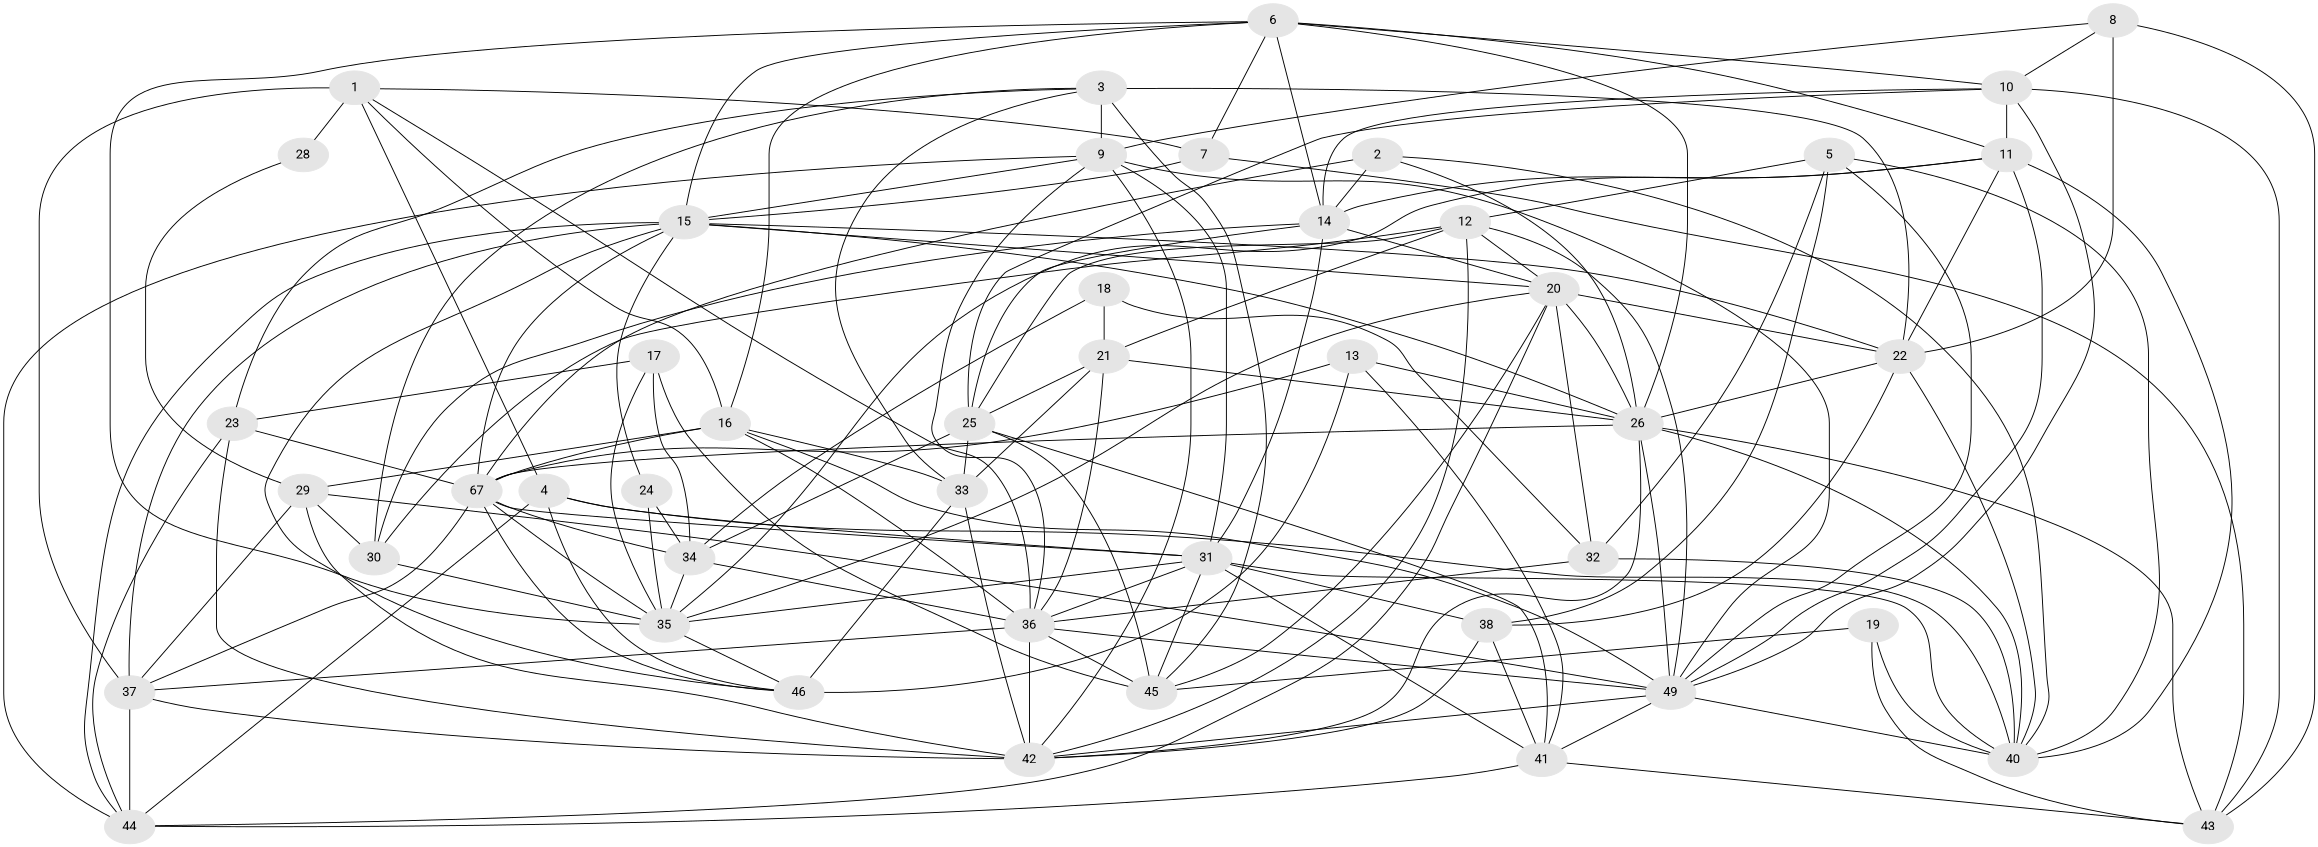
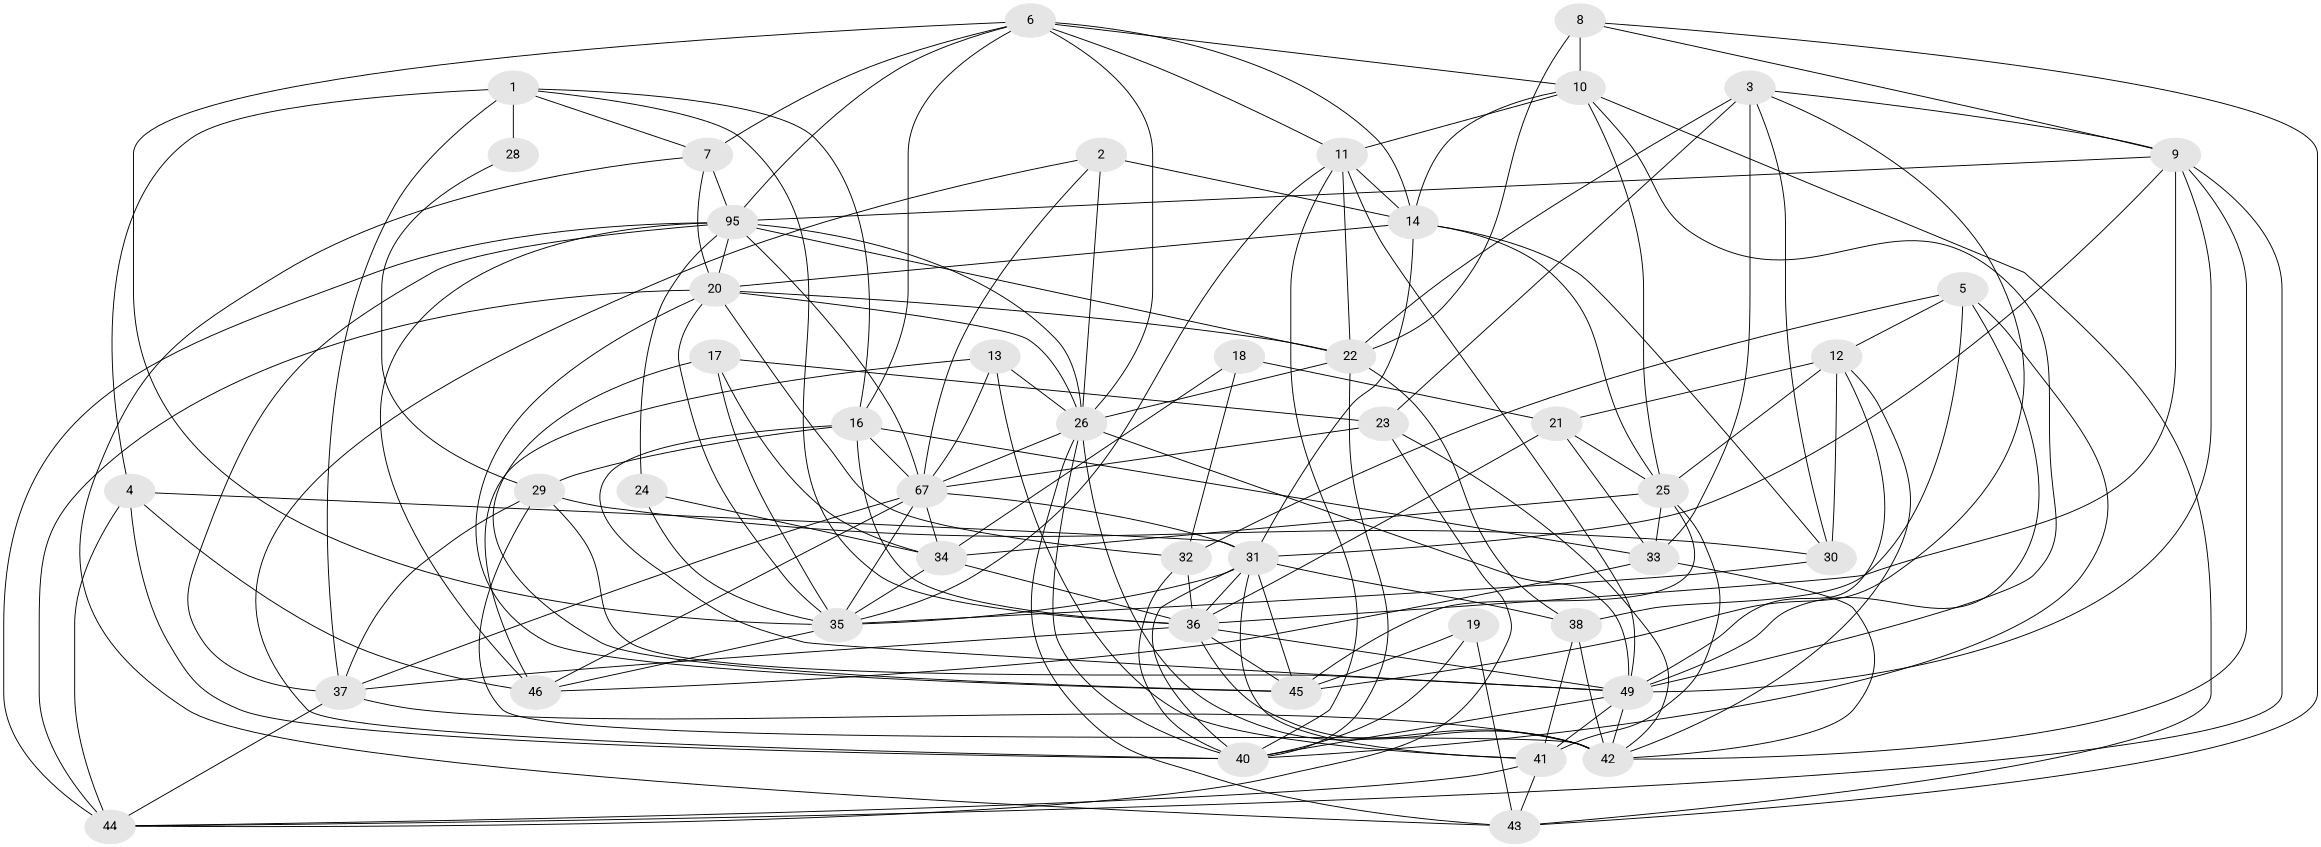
node "15": label "15" -> "95"
edge "12" -- "20": now "7" -- "20"
edge "21" -- "26": removed
